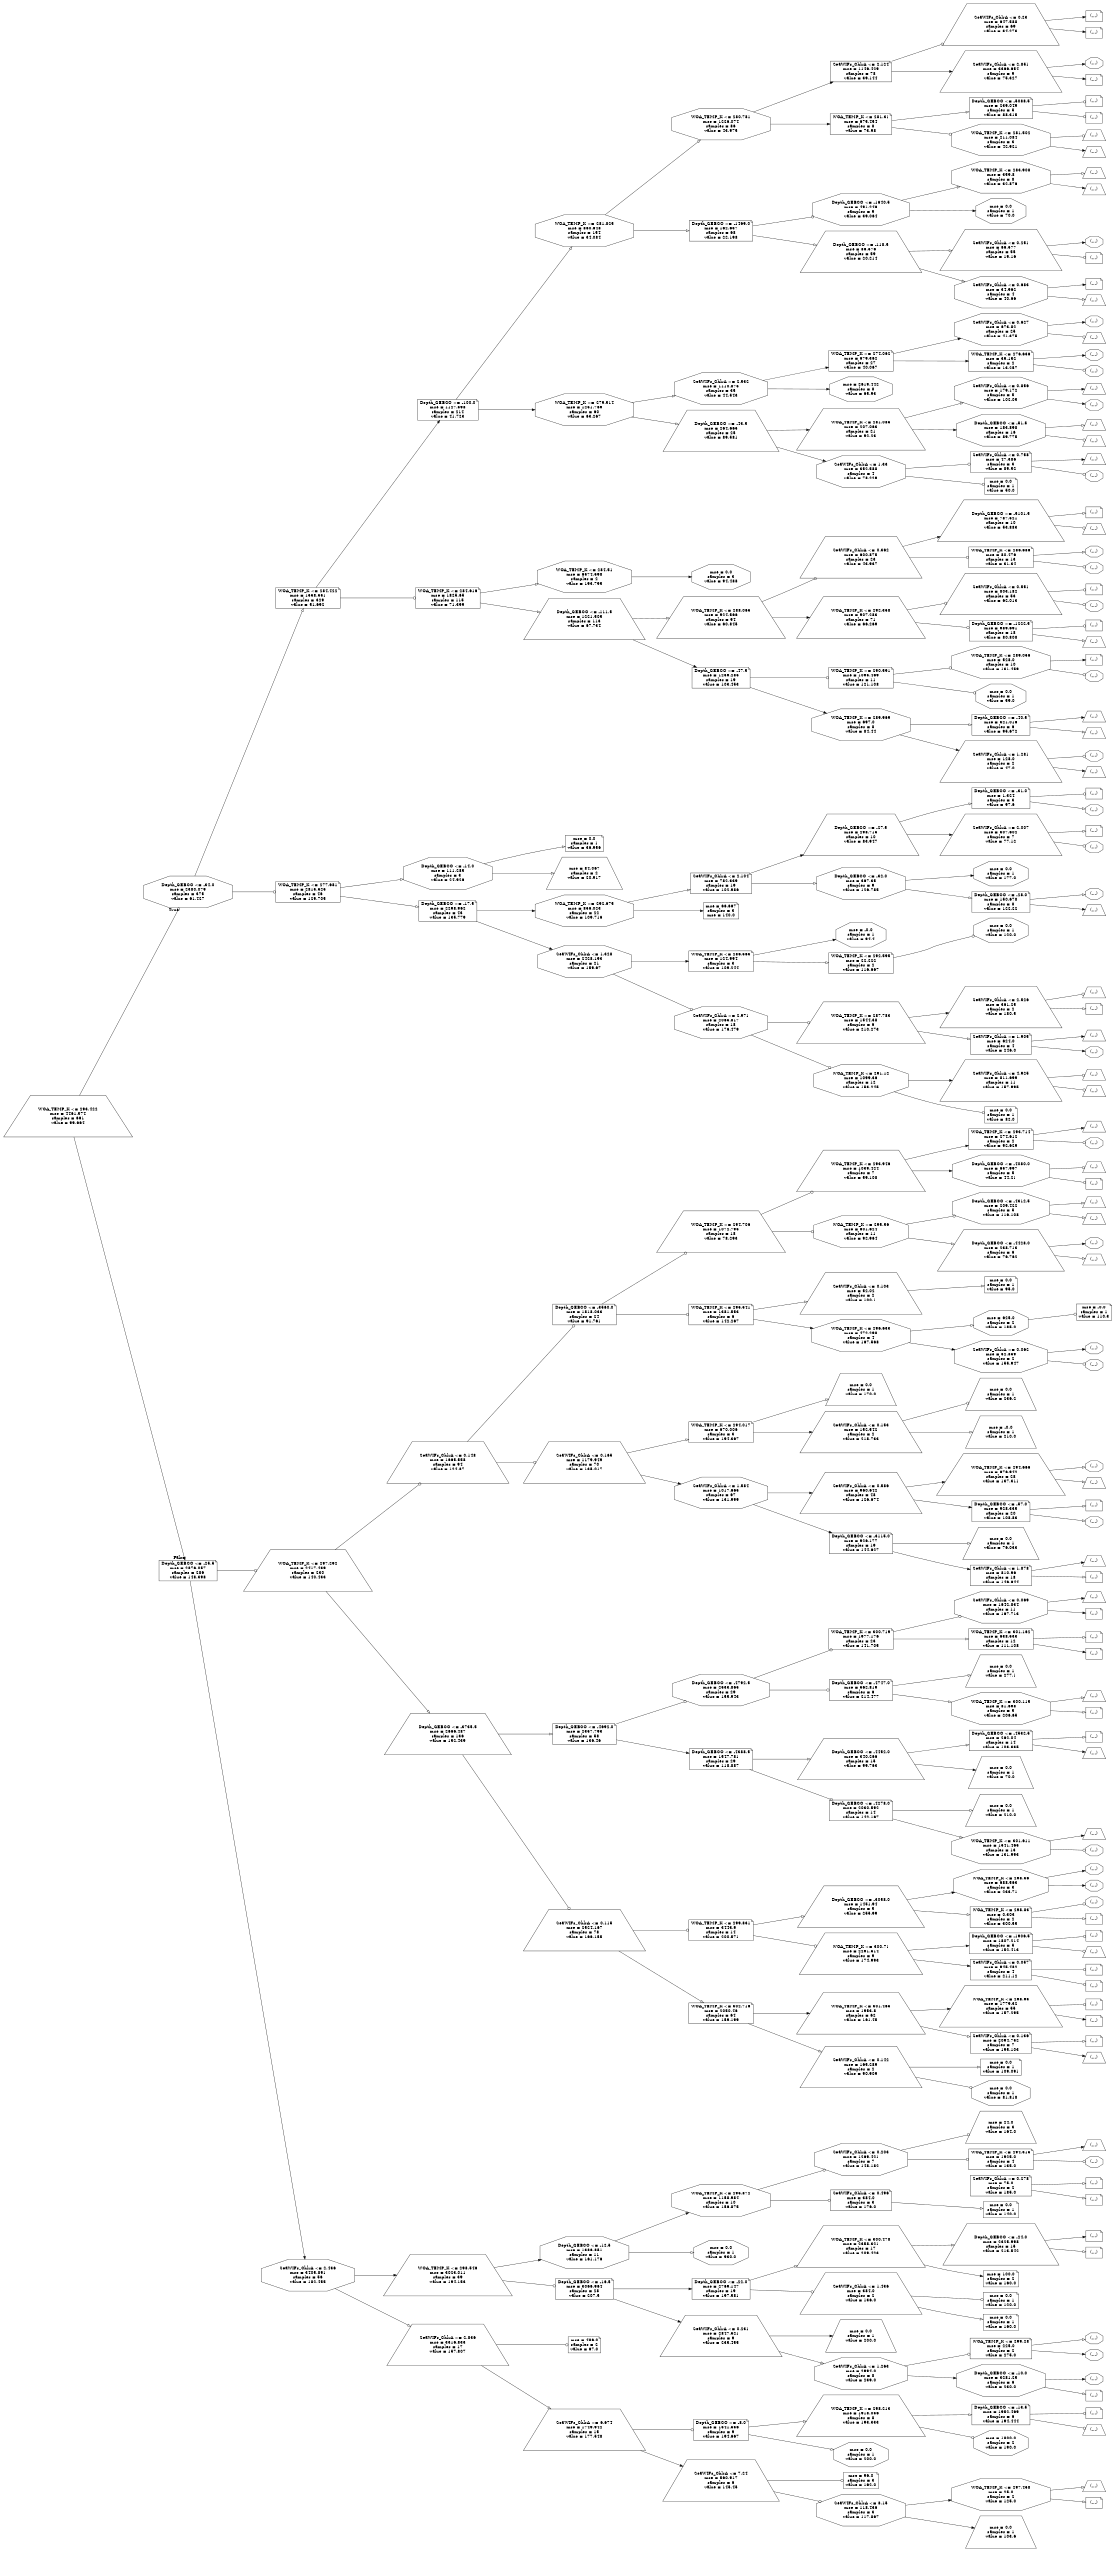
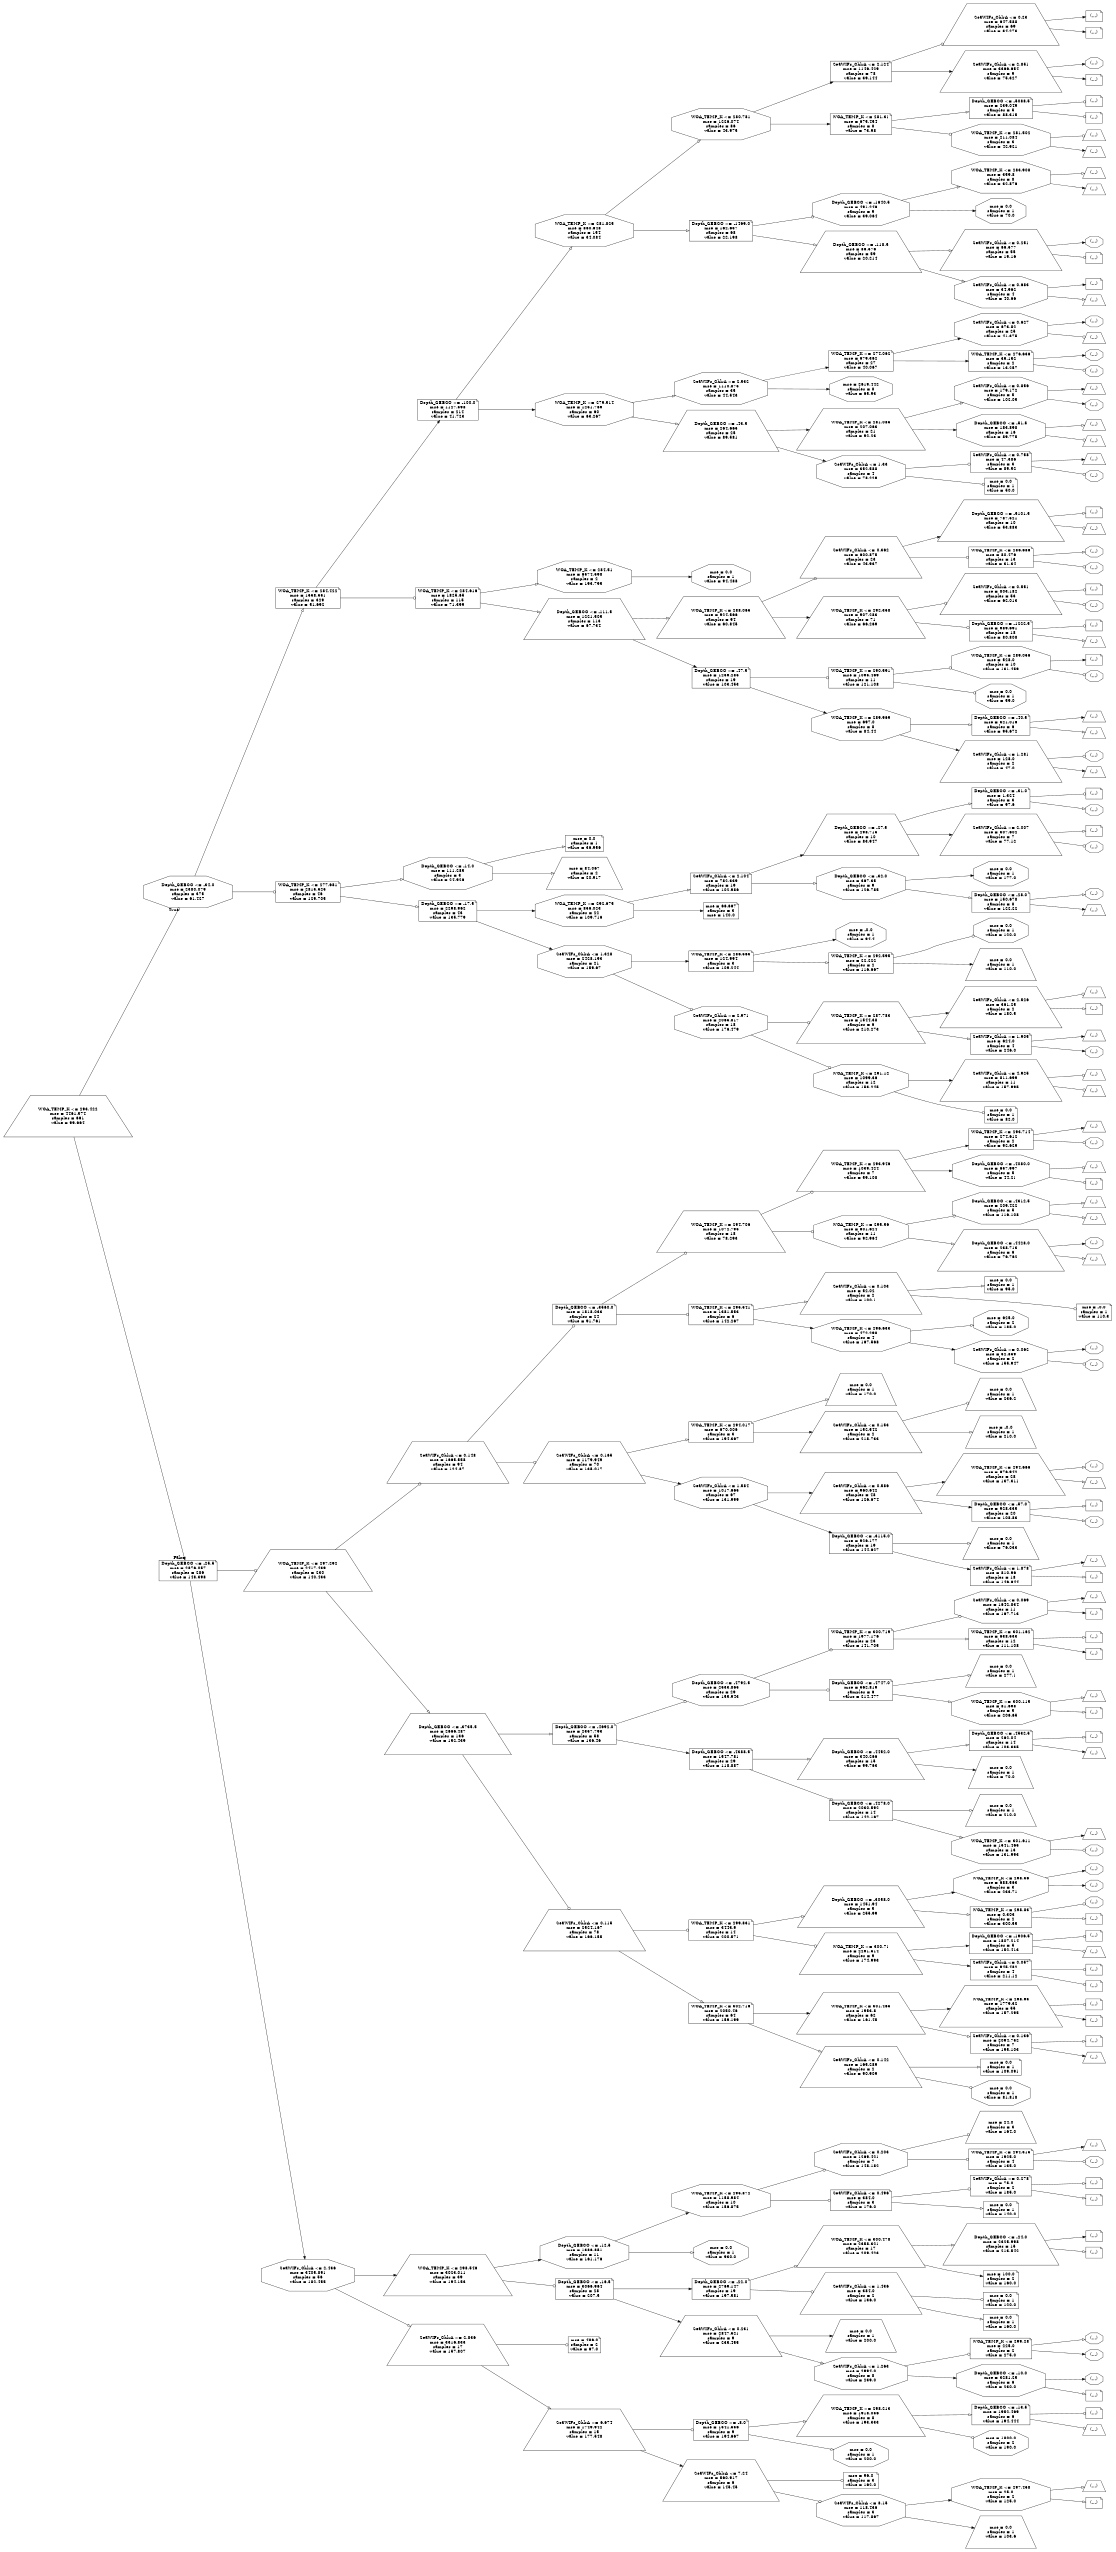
node "mse = 0.0 samples = 3 value = 94.488": label "mse = 0.0 samples = 3 value = 94.488" -> "mse = 0.0 samples = 1 value = 94.488"
node "mse = 0.0 samples = 1 value = 110.0": added
edge "mse = 625.0 samples = 2 value = 185.0" -> "mse = -0.0 samples = 1 value = 110.3": now "SeaWIFs_ChlrA <= 0.103 mse = 52.02 samples = 2 value = 100.1" -> "mse = -0.0 samples = 1 value = 110.3"
edge "SeaWIFs_ChlrA <= 0.496 mse = 384.0 samples = 3 value = 176.0" -> "SeaWIFs_ChlrA <= 0.278 mse = 75.0 samples = 2 value = 185.0": added
